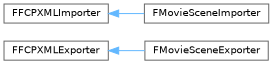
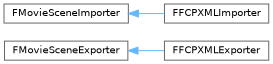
edge "FMovieSceneImporter" -> "FFCPXMLImporter": reversed
edge "FMovieSceneExporter" -> "FFCPXMLExporter": reversed
